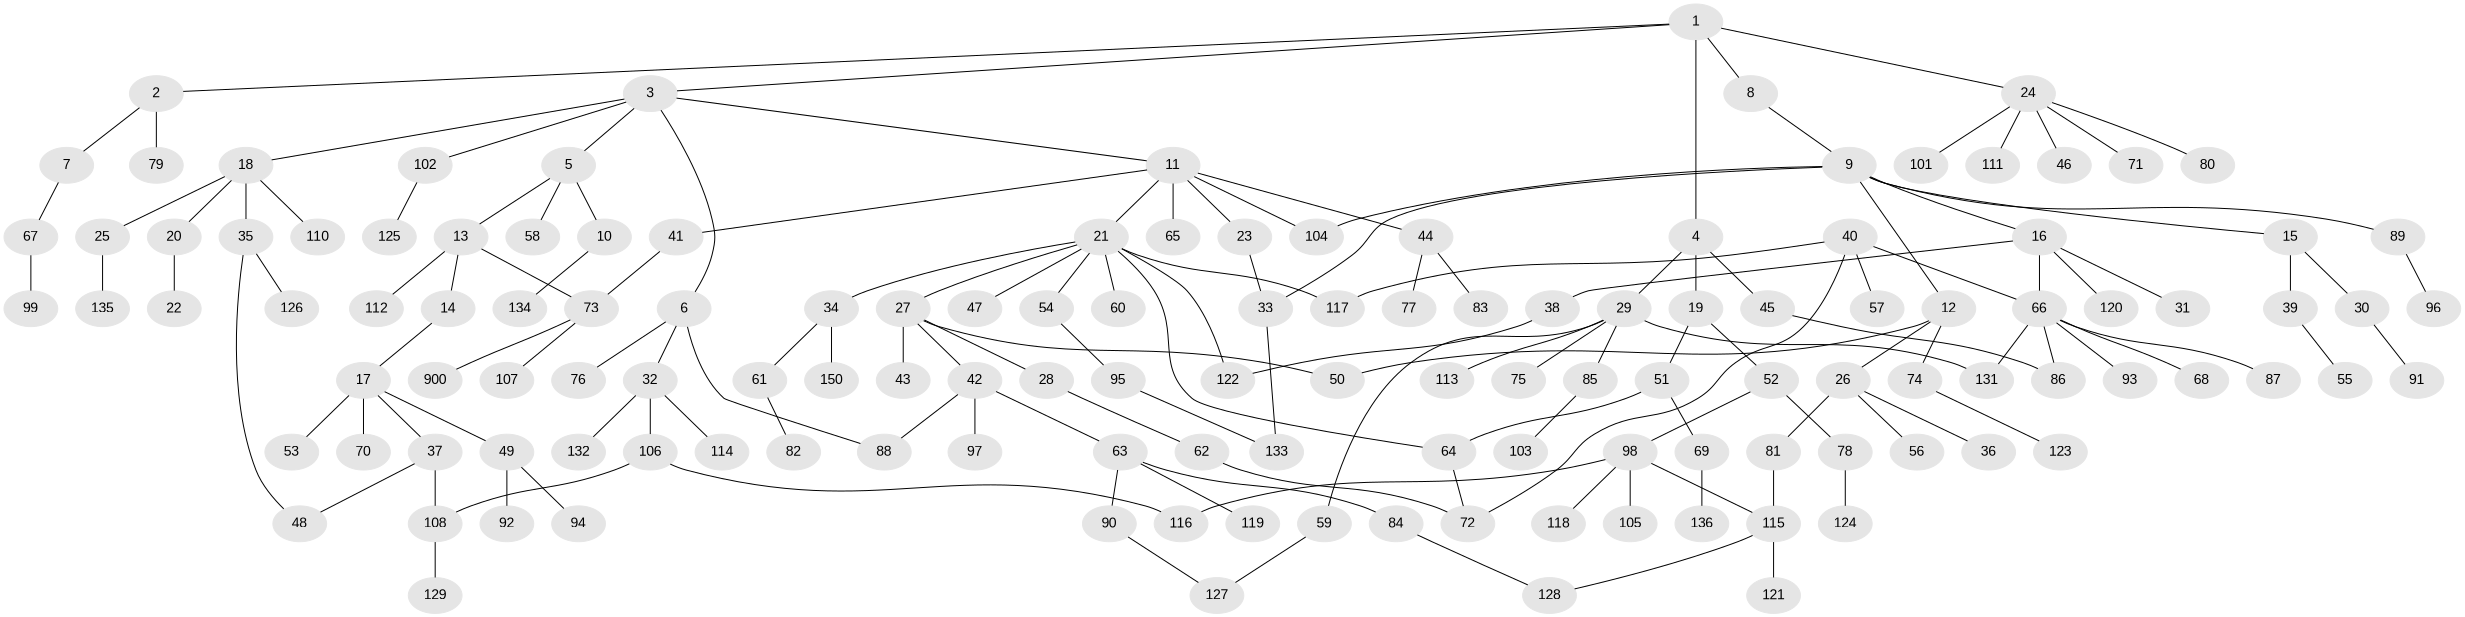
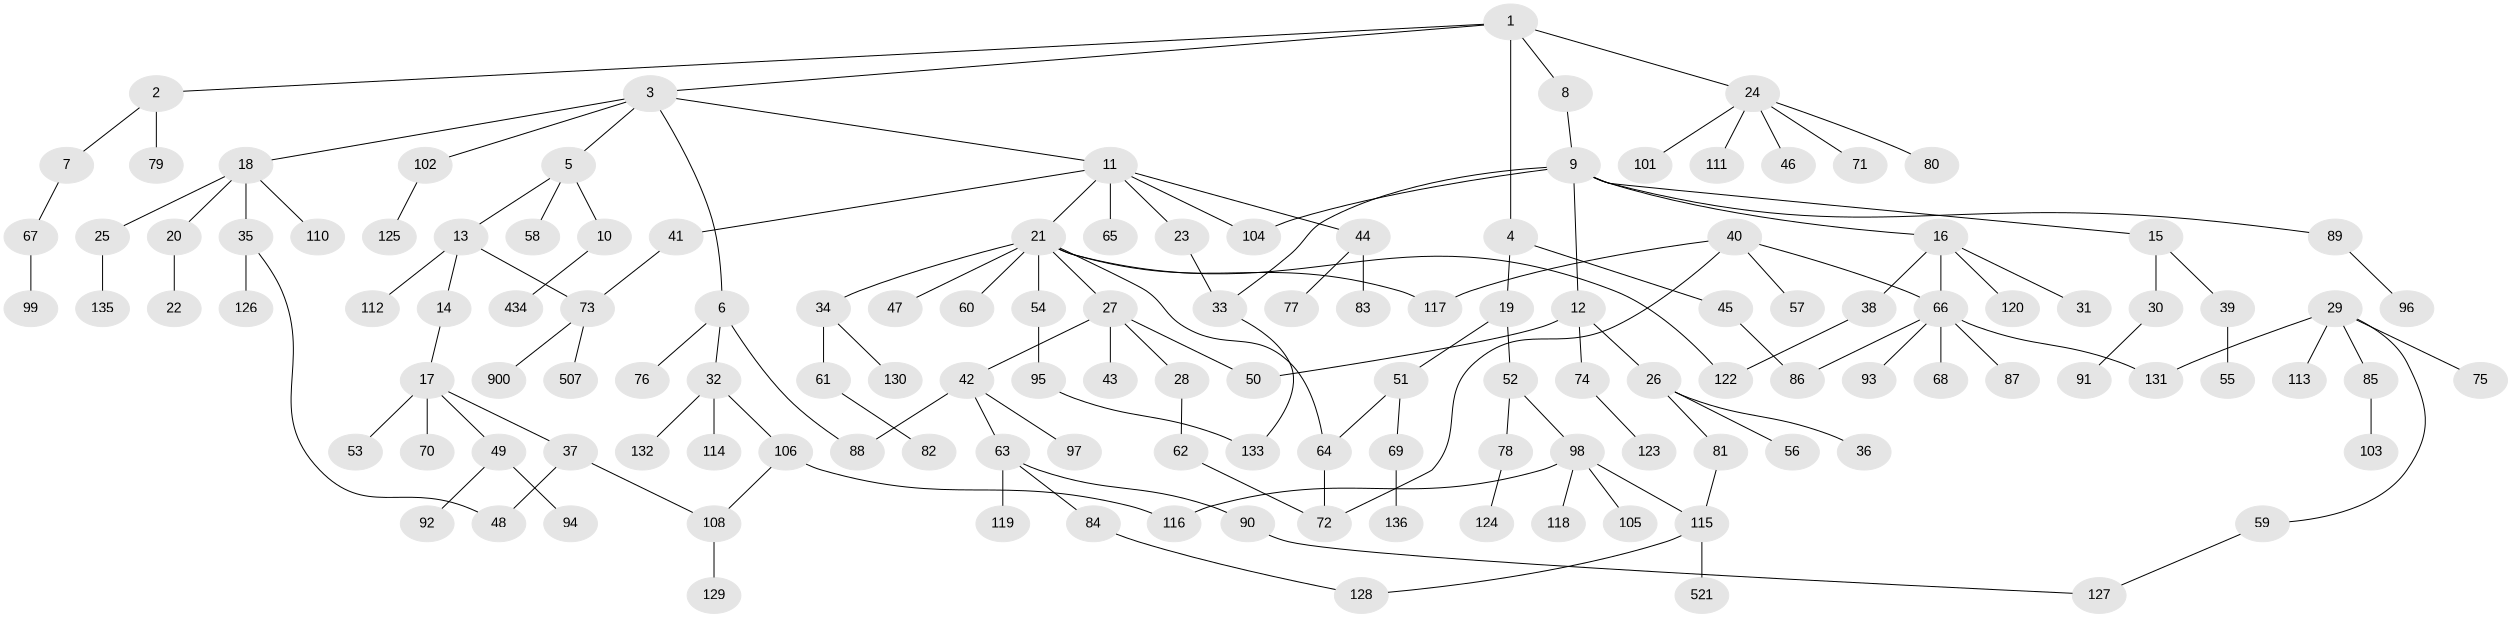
edge "4" -- "29": removed
node "134": label "134" -> "434"
node "107": label "107" -> "507"
node "150": label "150" -> "130"
node "121": label "121" -> "521"
